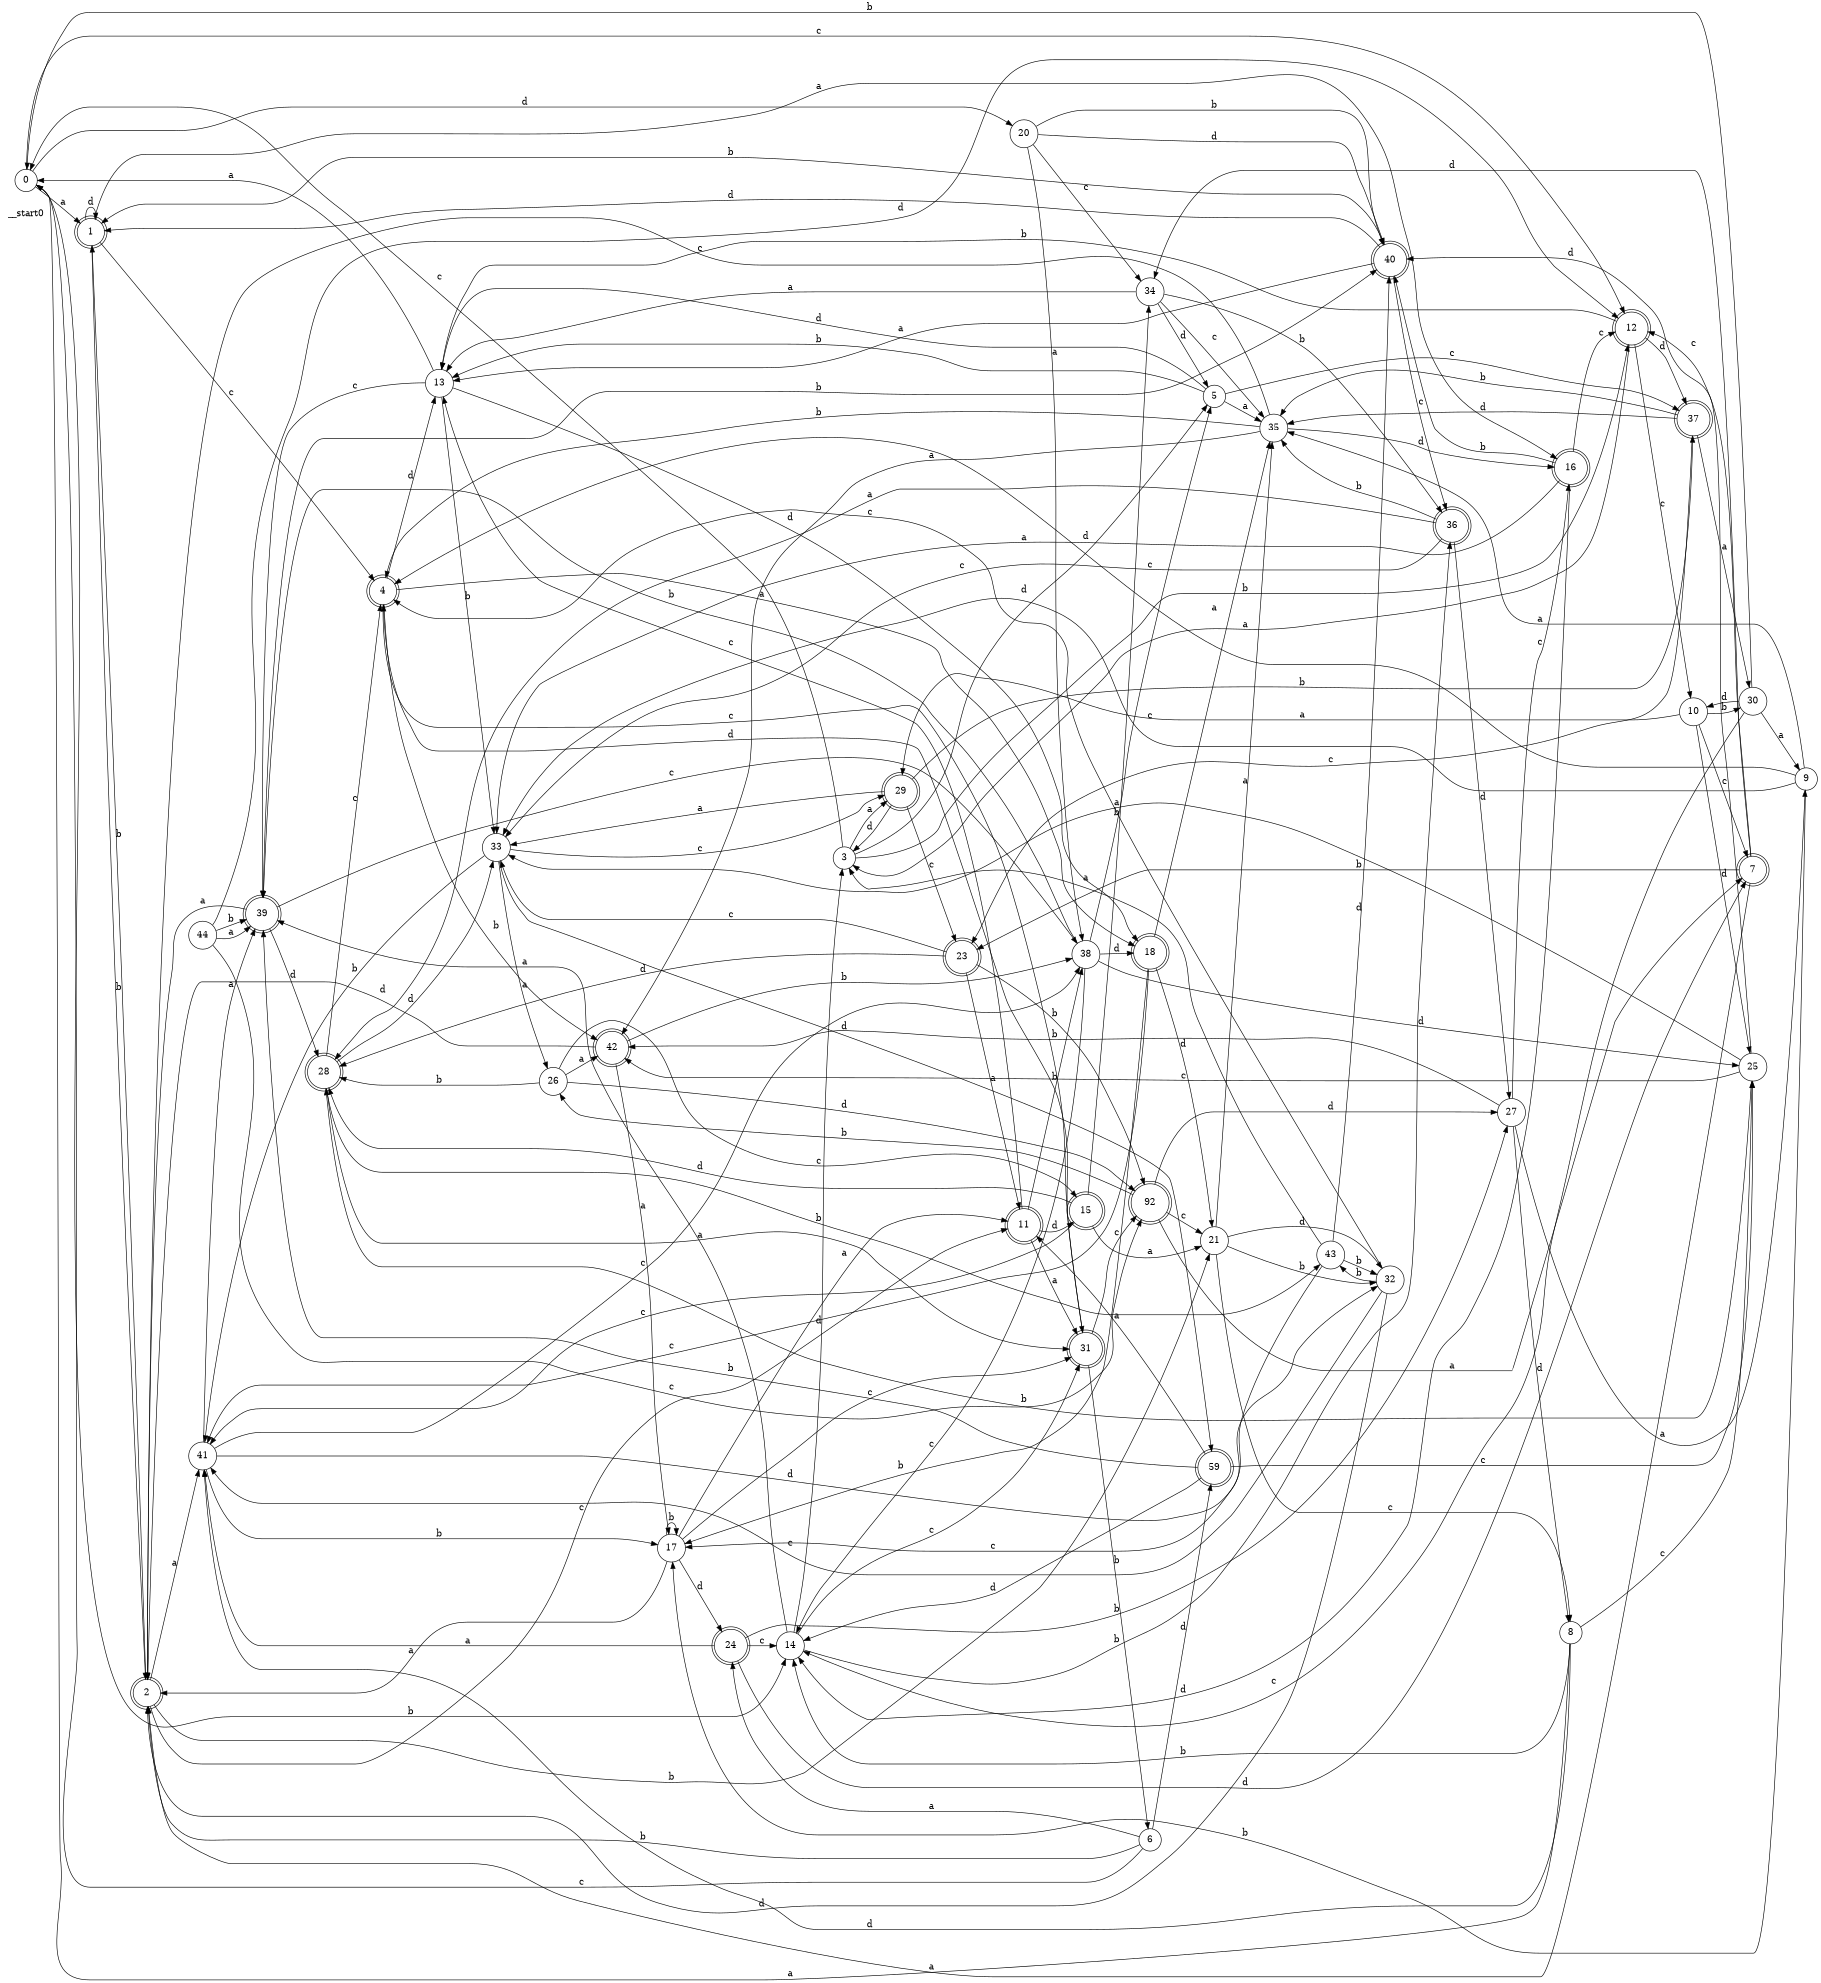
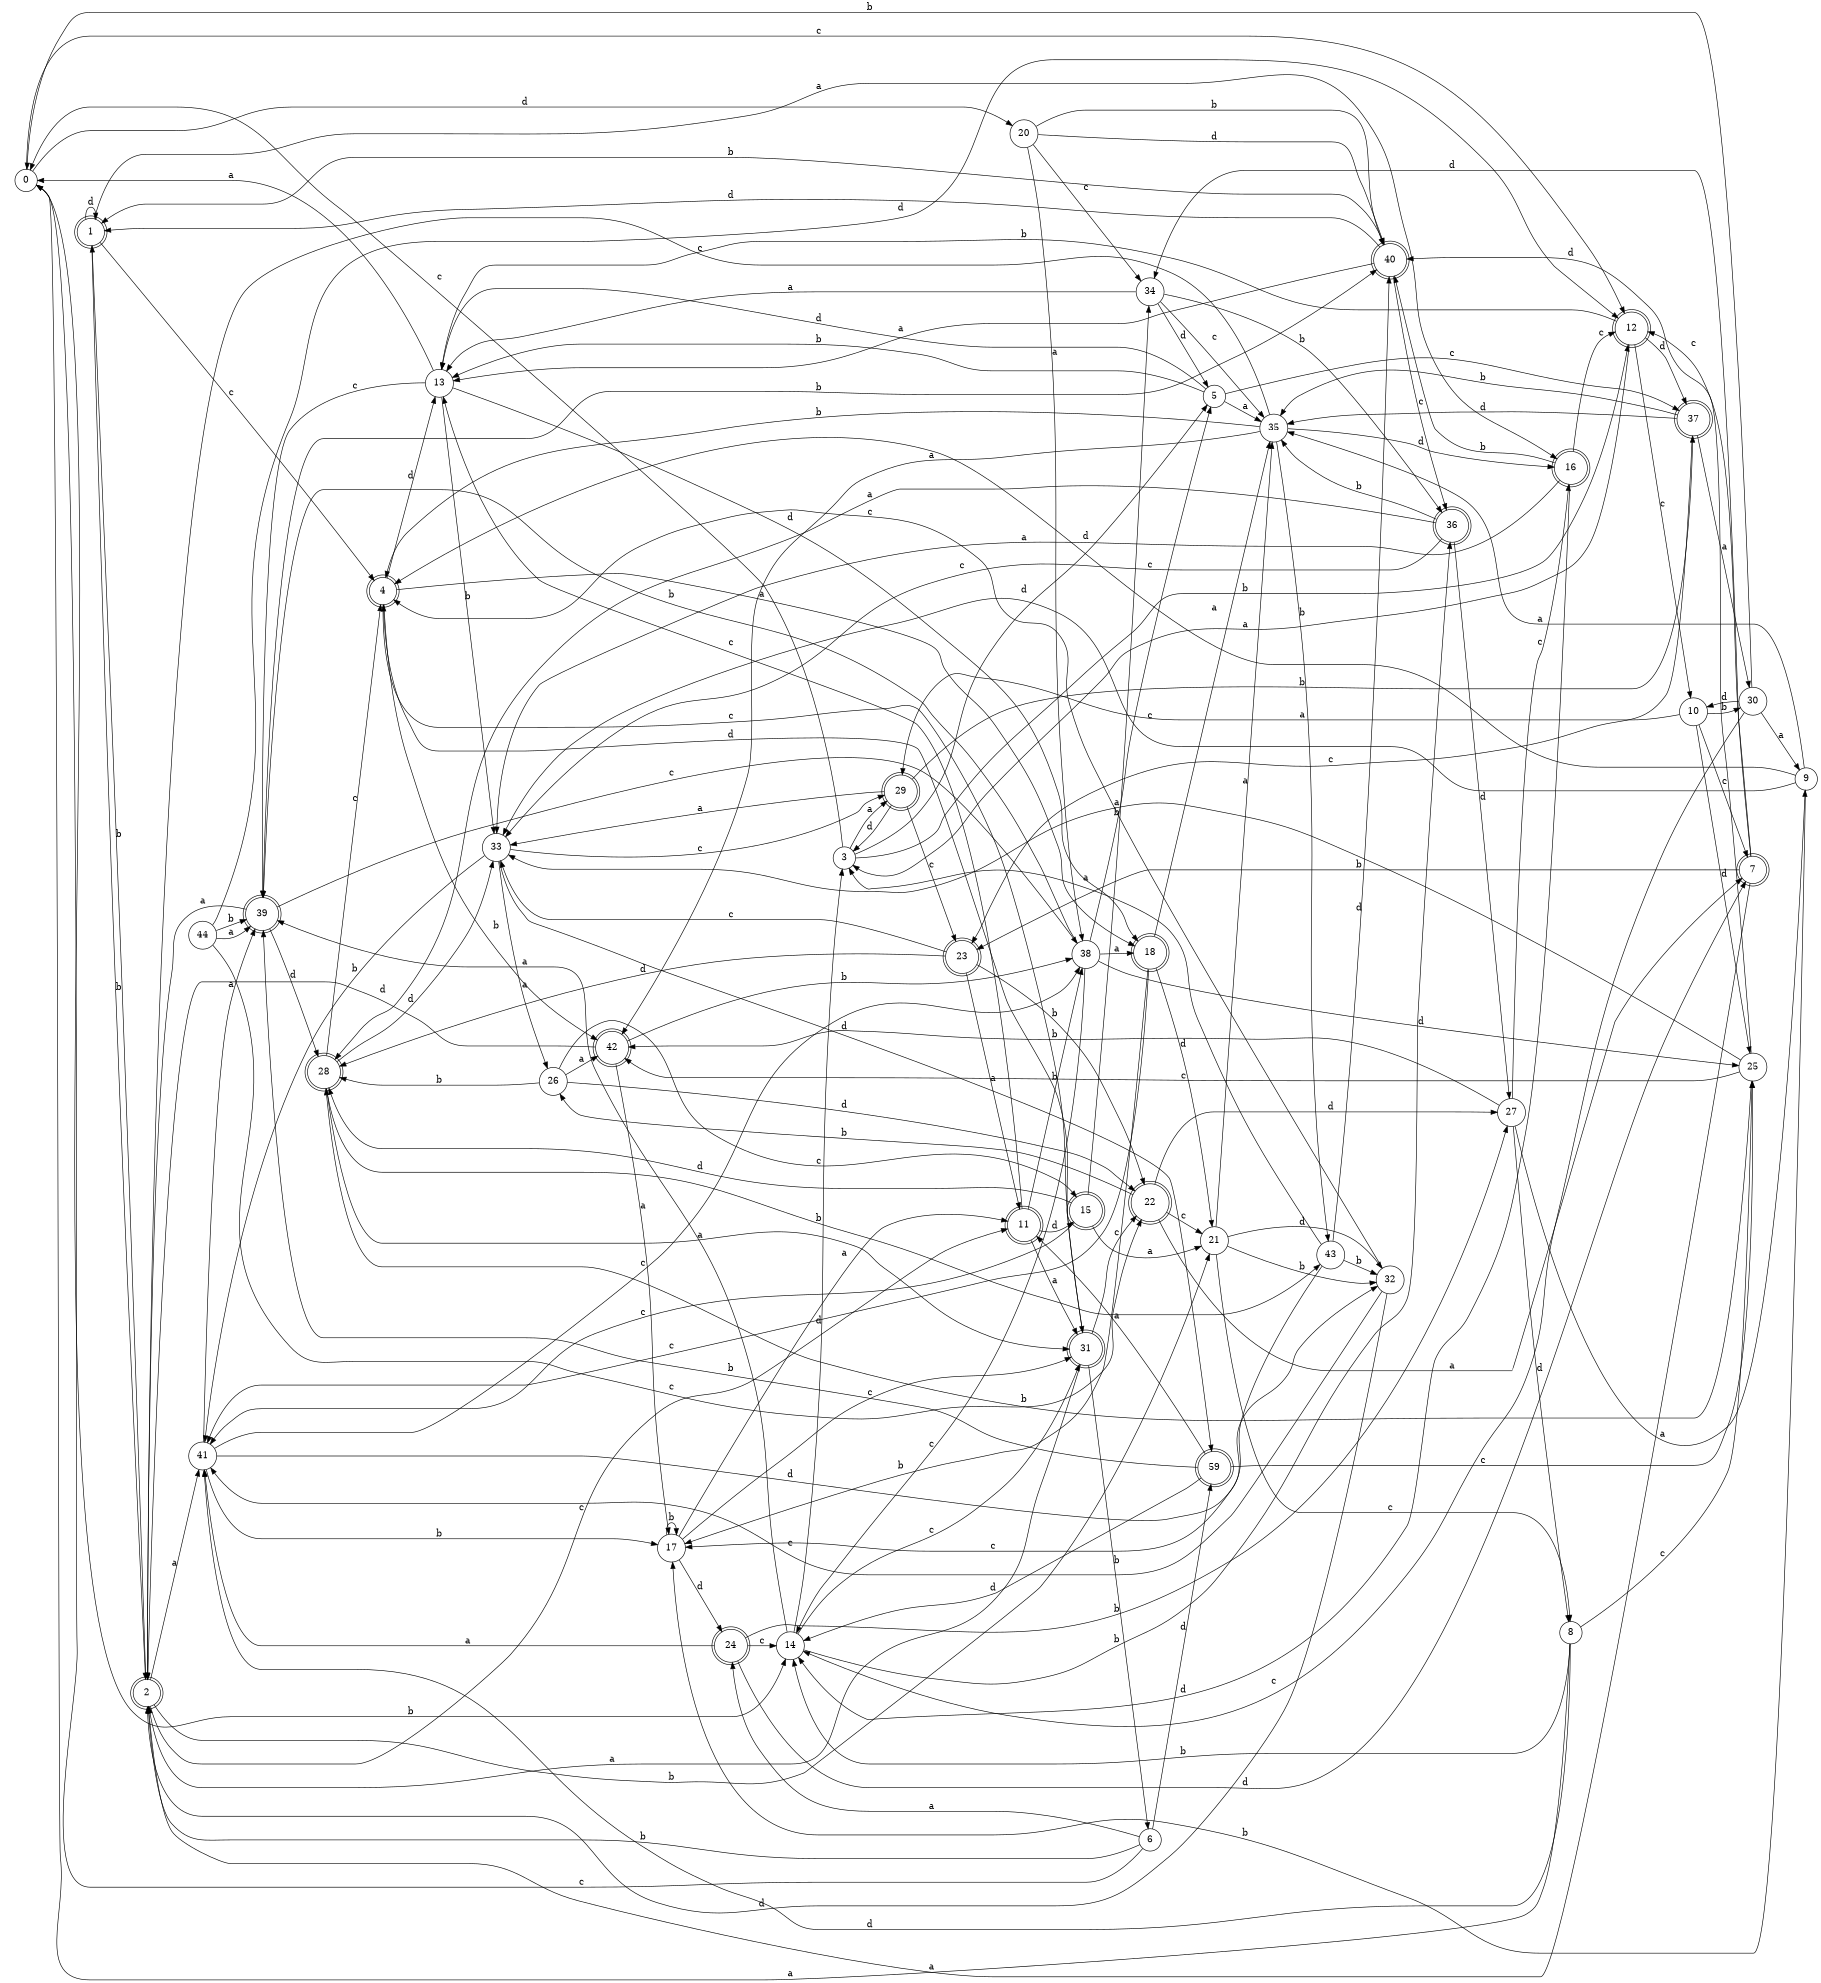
edge "0" -> "1": removed, label "a"
node "__start0": removed
edge "38" -> "18": label "d" -> "a"
node "92": label "92" -> "22"
edge "32" -> "43": now "35" -> "43"
edge "17" -> "2": now "31" -> "2"
